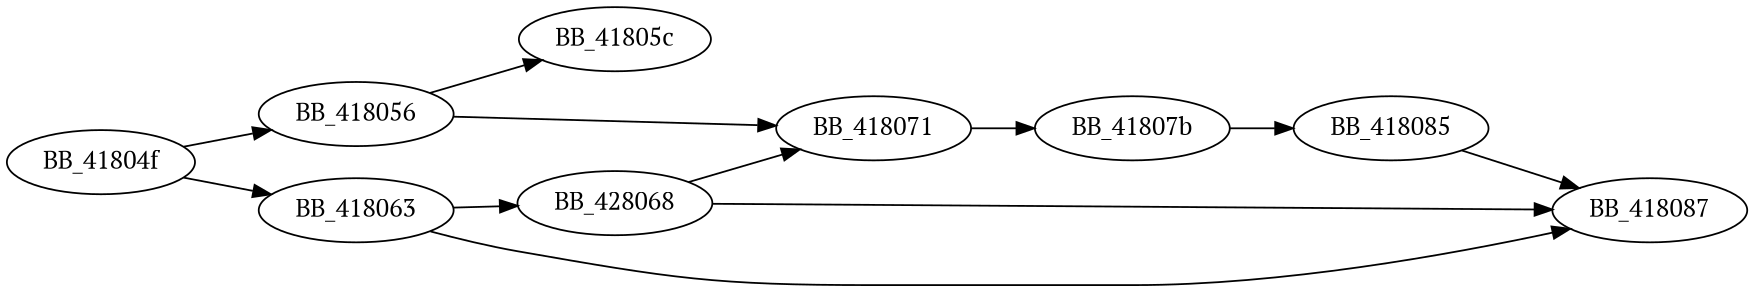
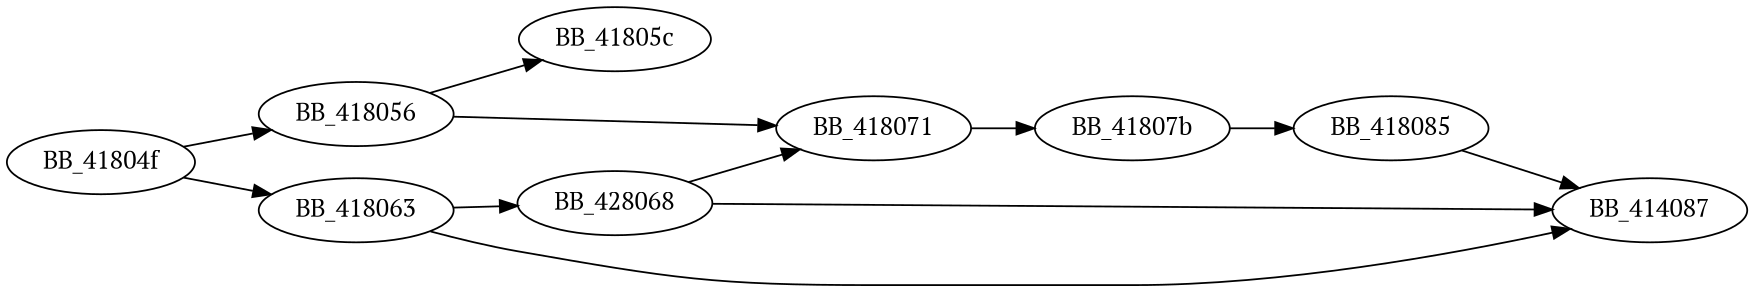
node "BB_418087": label "BB_418087" -> "BB_414087"
